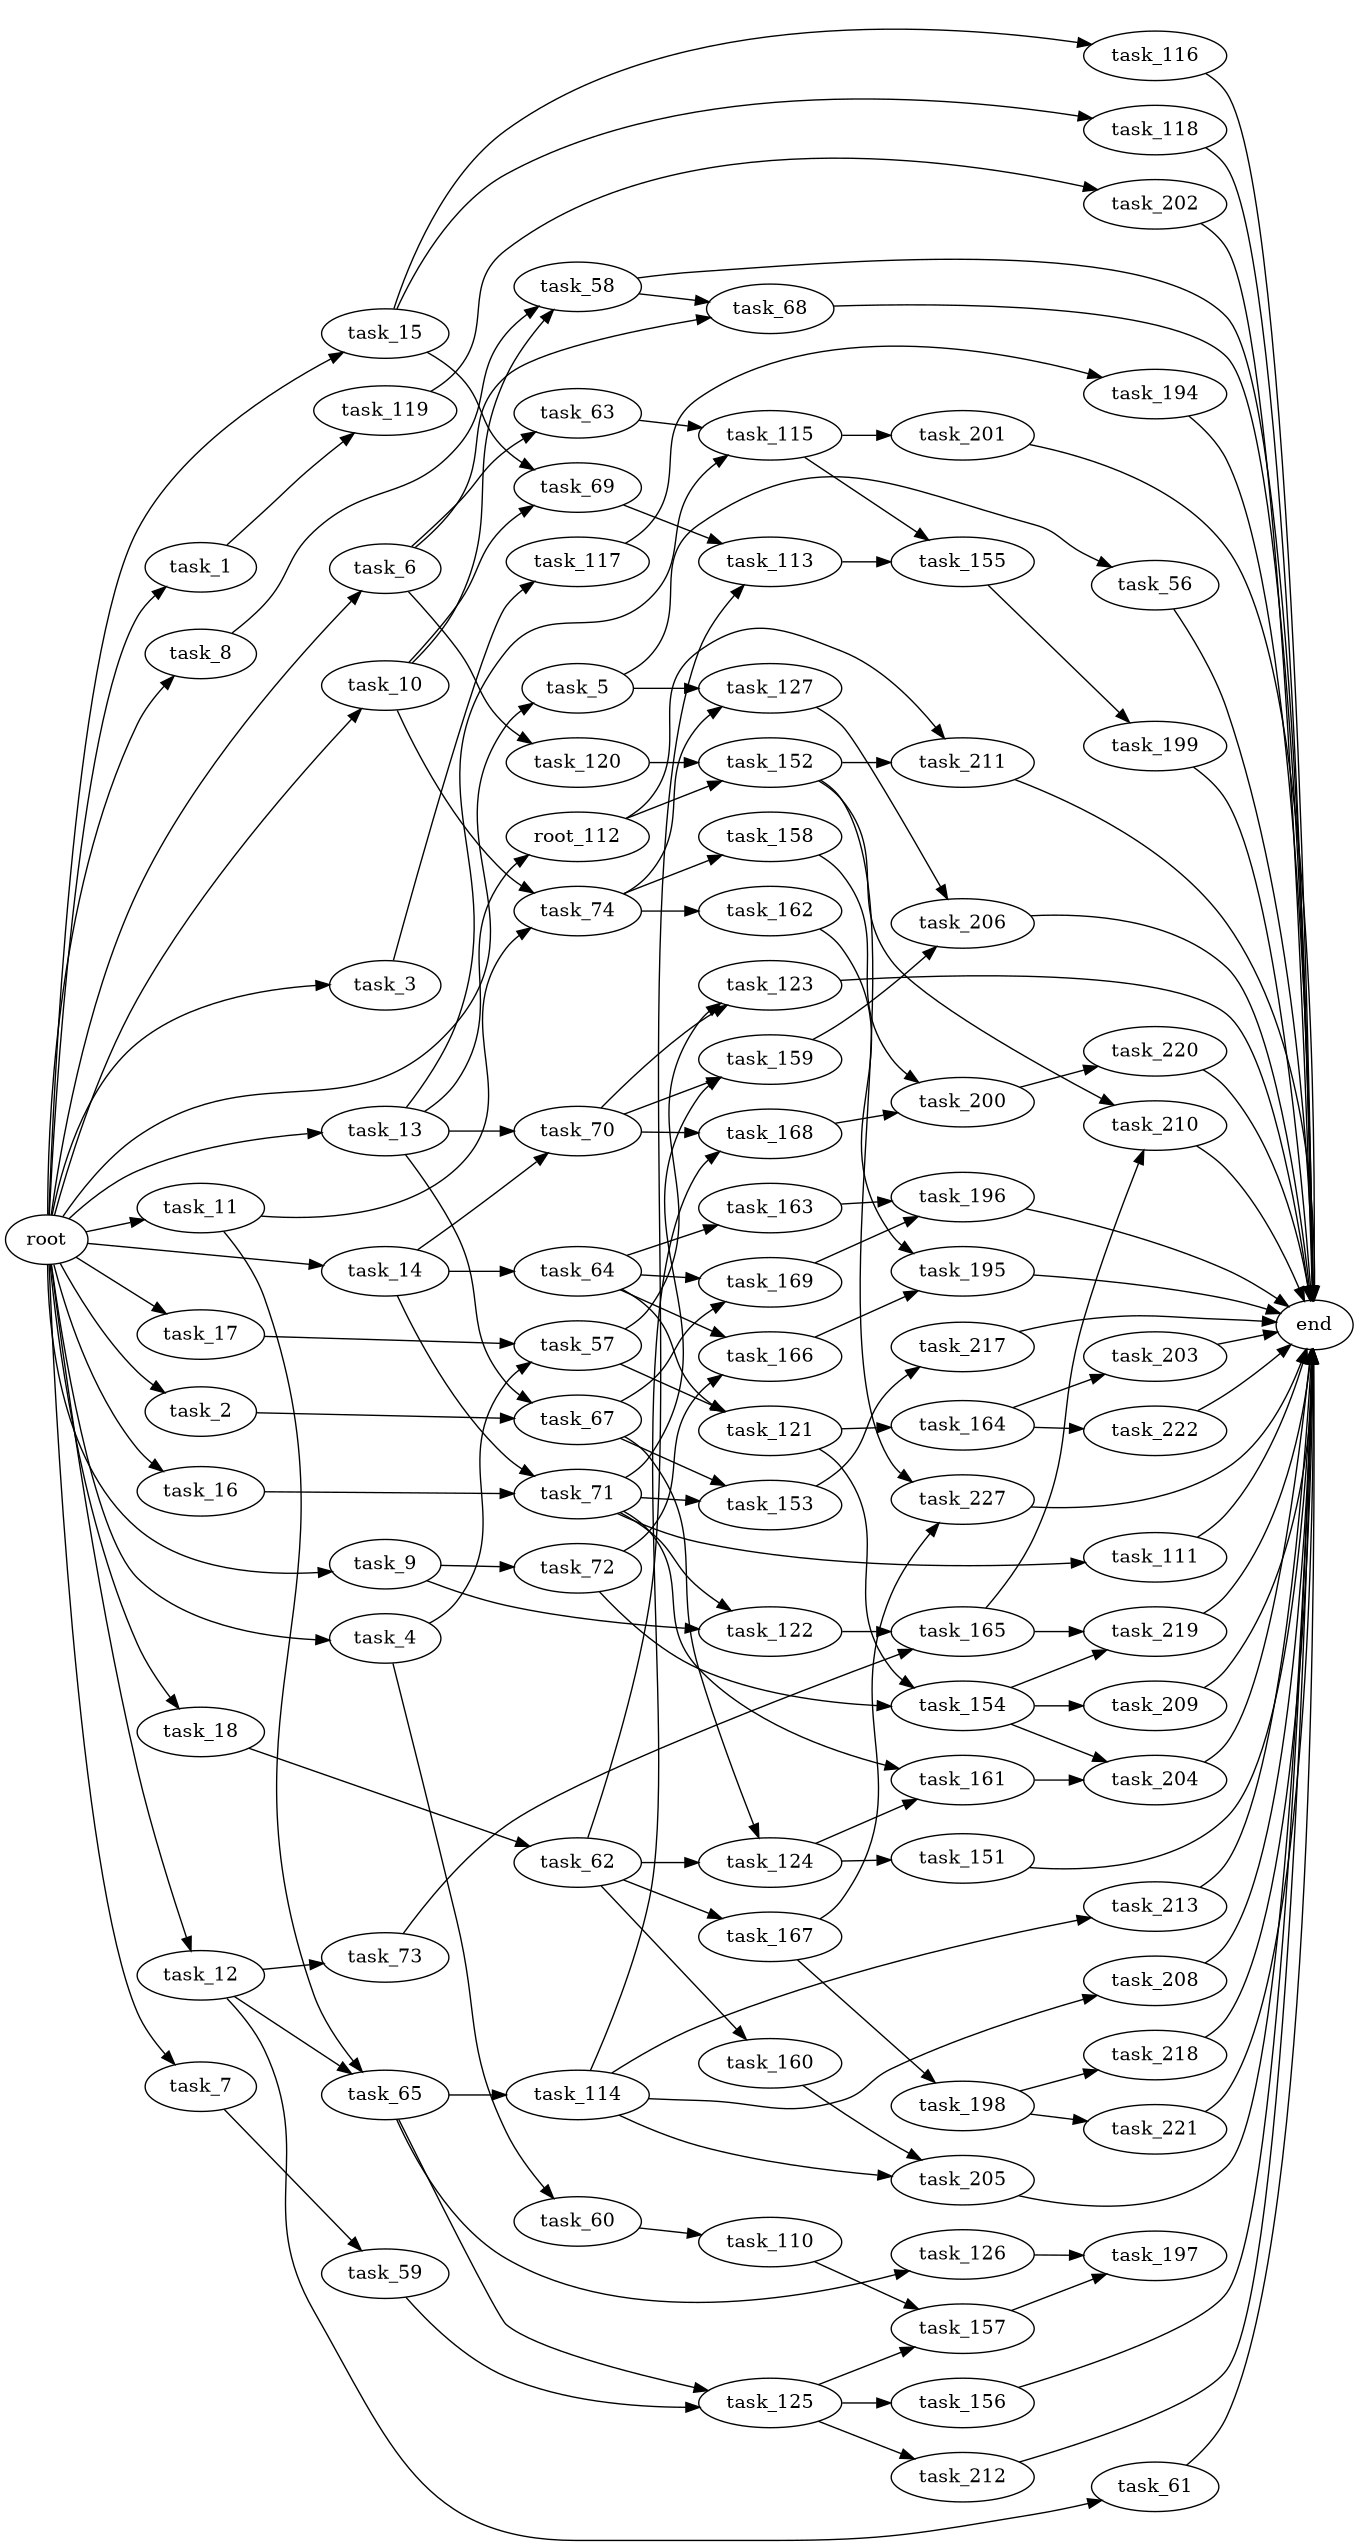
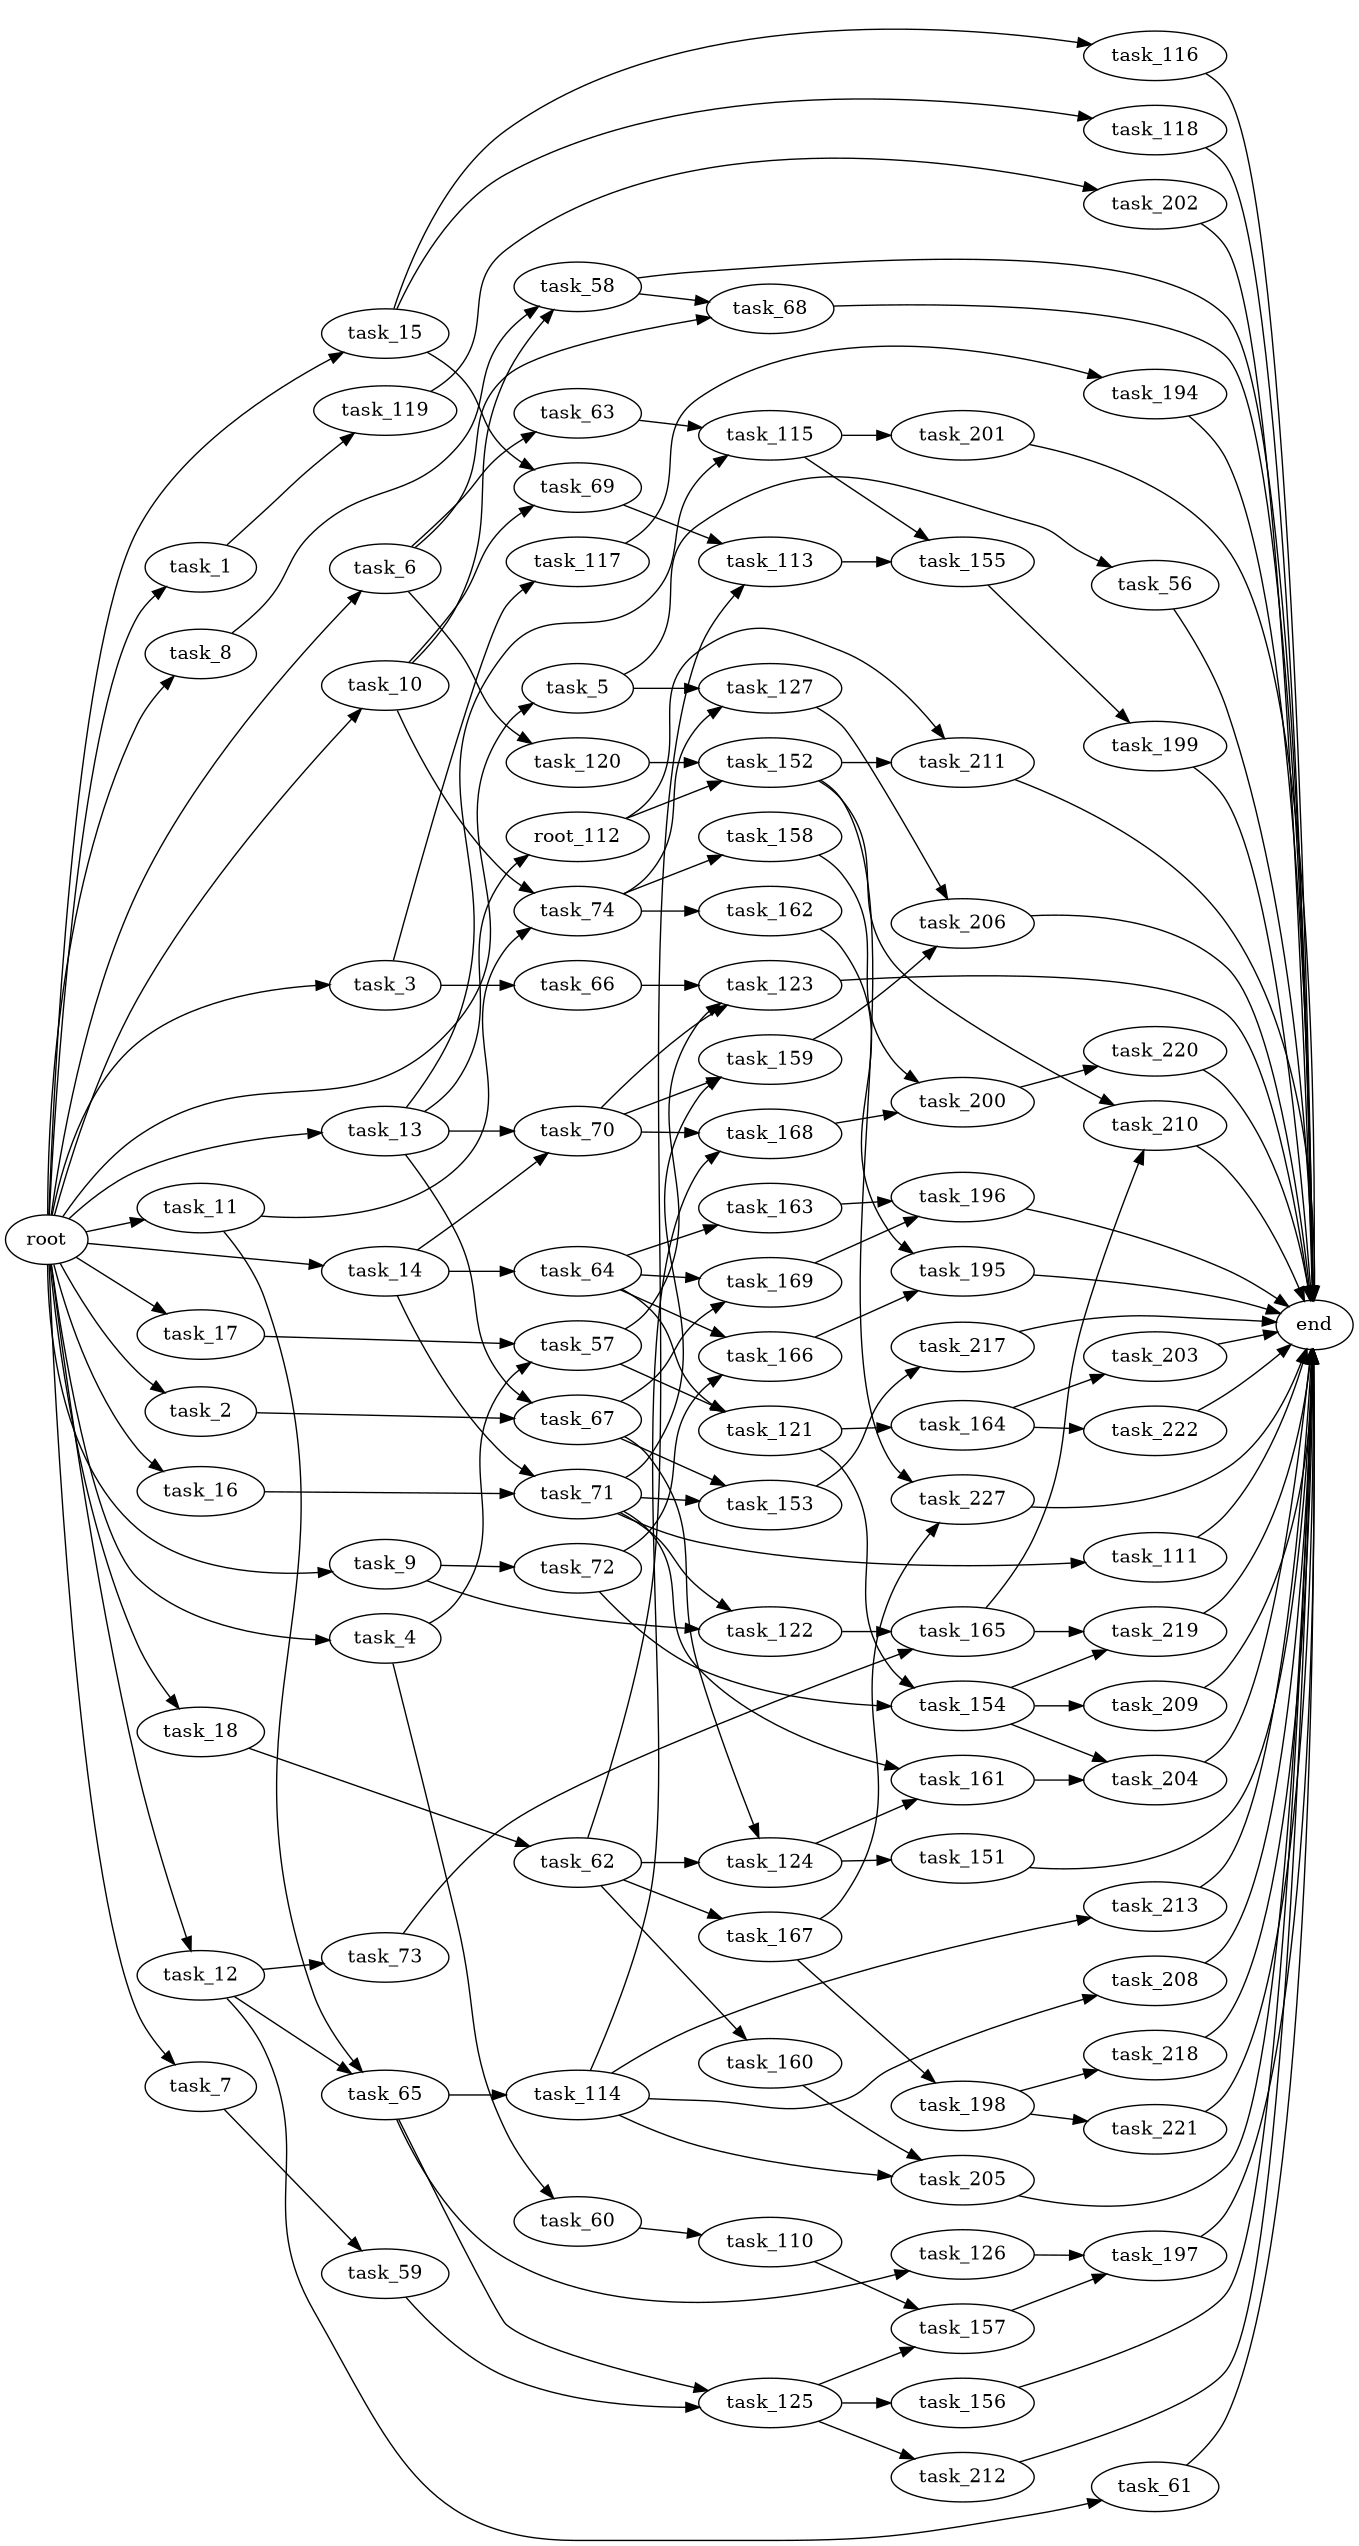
node "task_66": added
edge "task_197" -> "end": added
